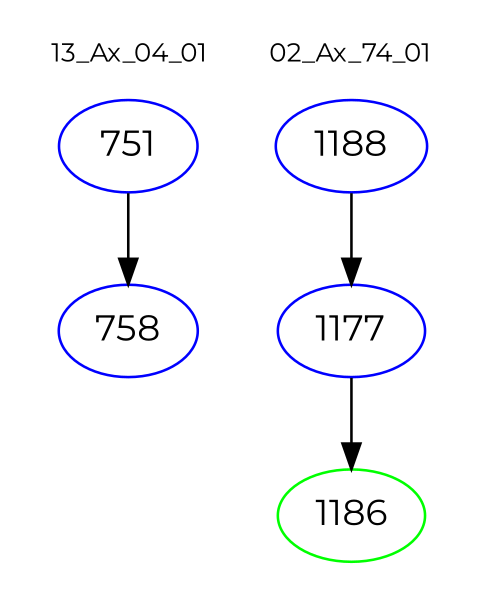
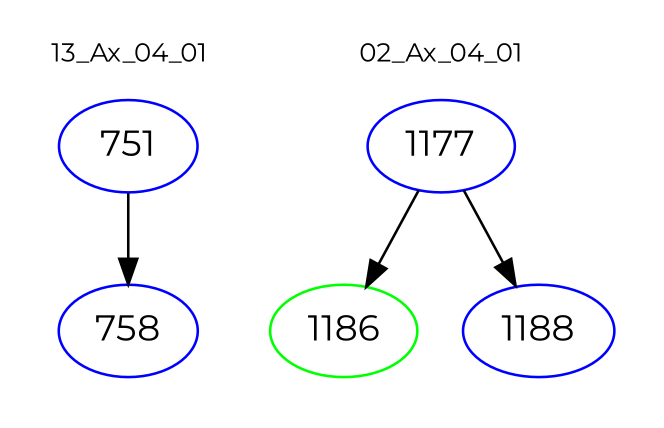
cluster "02_Ax_74_01": label "02_Ax_74_01" -> "02_Ax_04_01"
edge "1188" -> "1177": reversed
